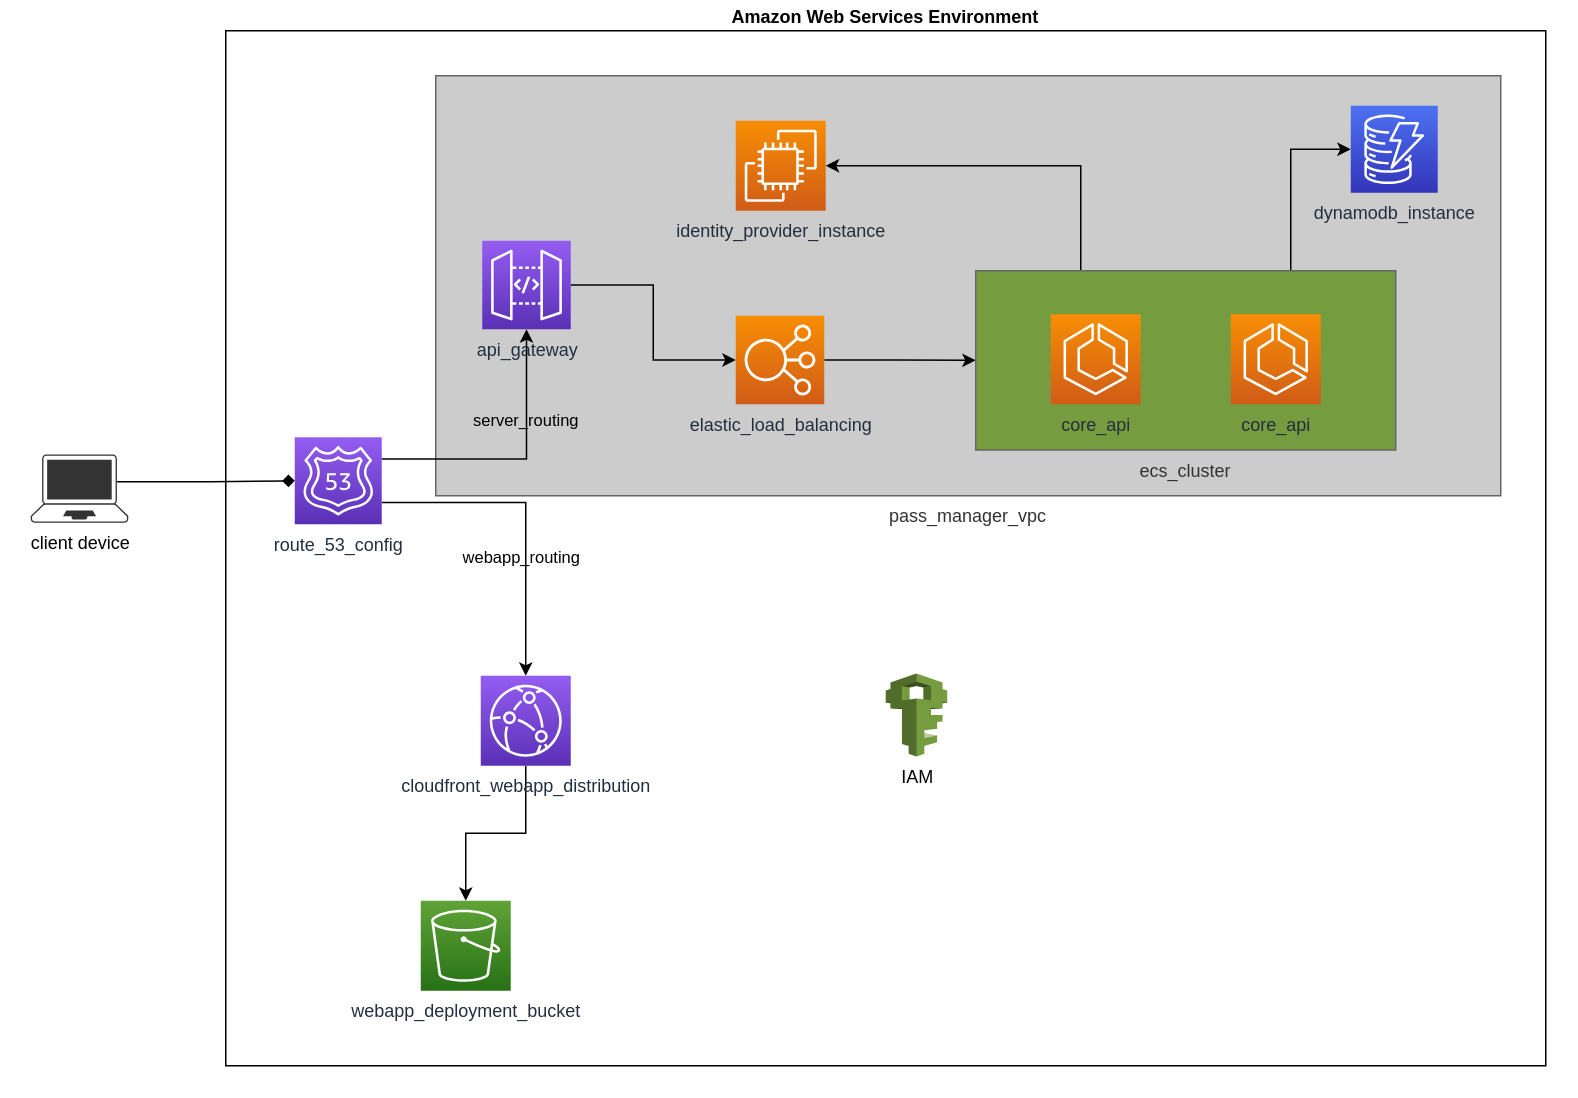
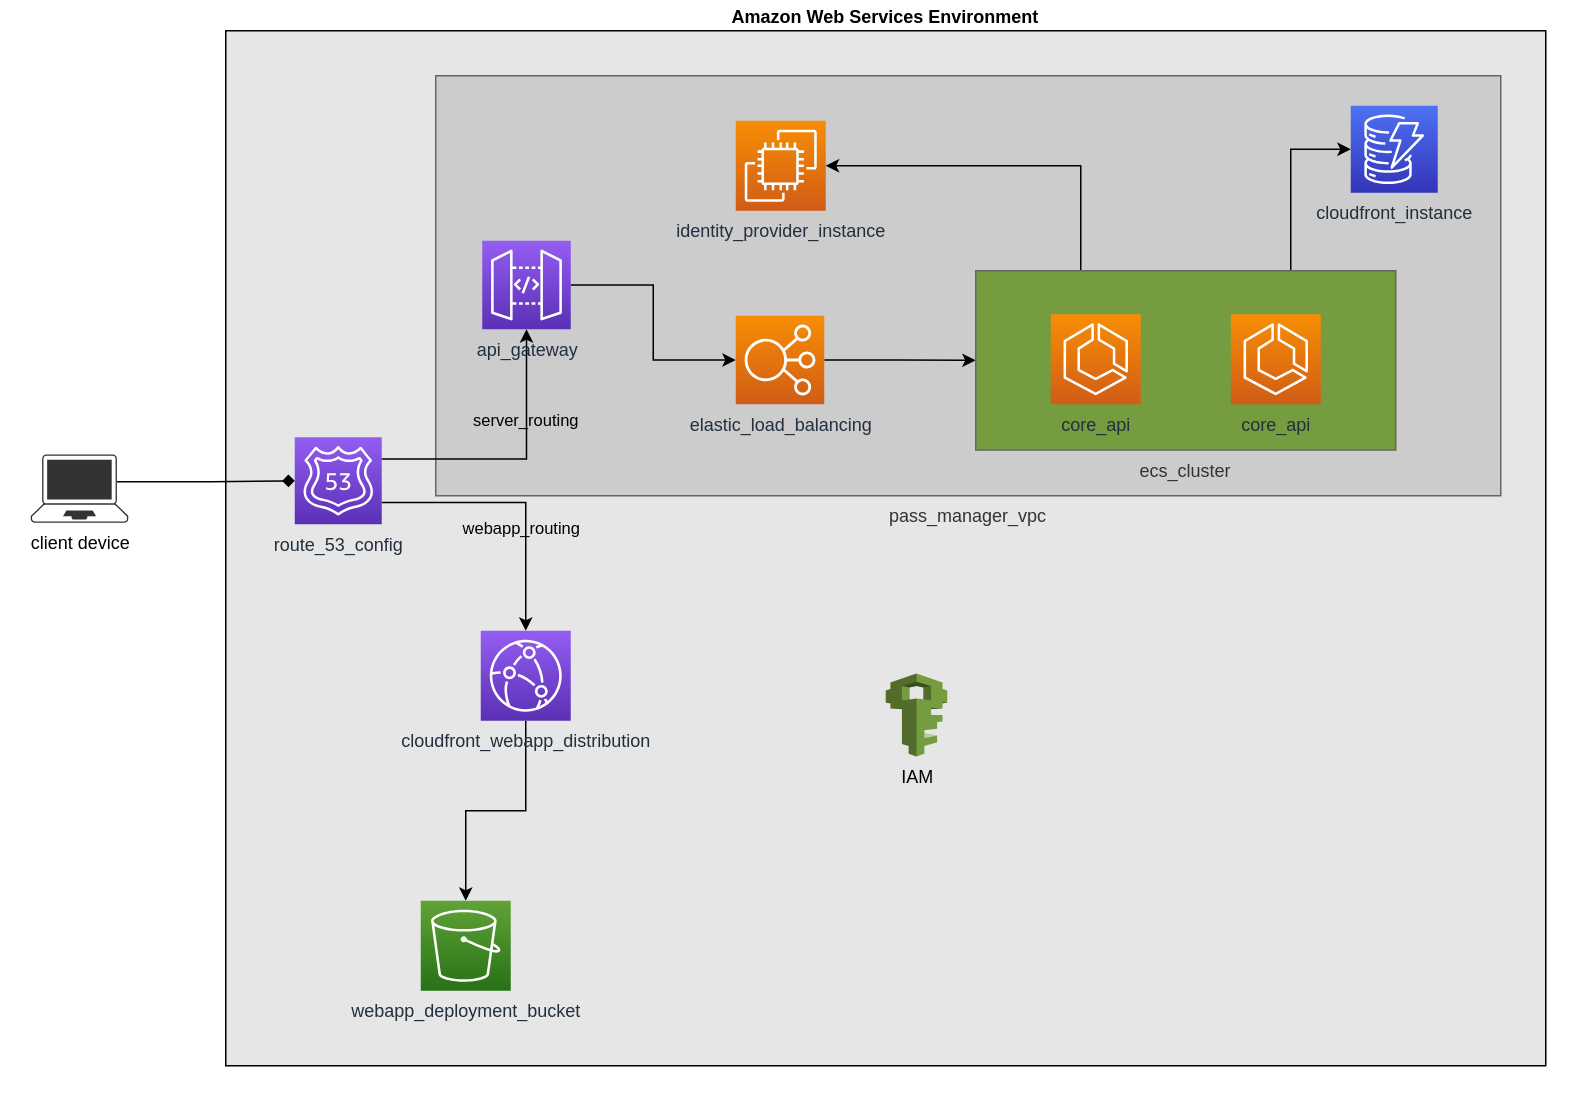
node "dynamodb_instance": label "dynamodb_instance" -> "cloudfront_instance"
node "Amazon Web Services Environment": fillcolor #ffffff -> #e6e6e6
node "cloudfront_webapp_distribution": moved (526, 721) -> (526, 676)
